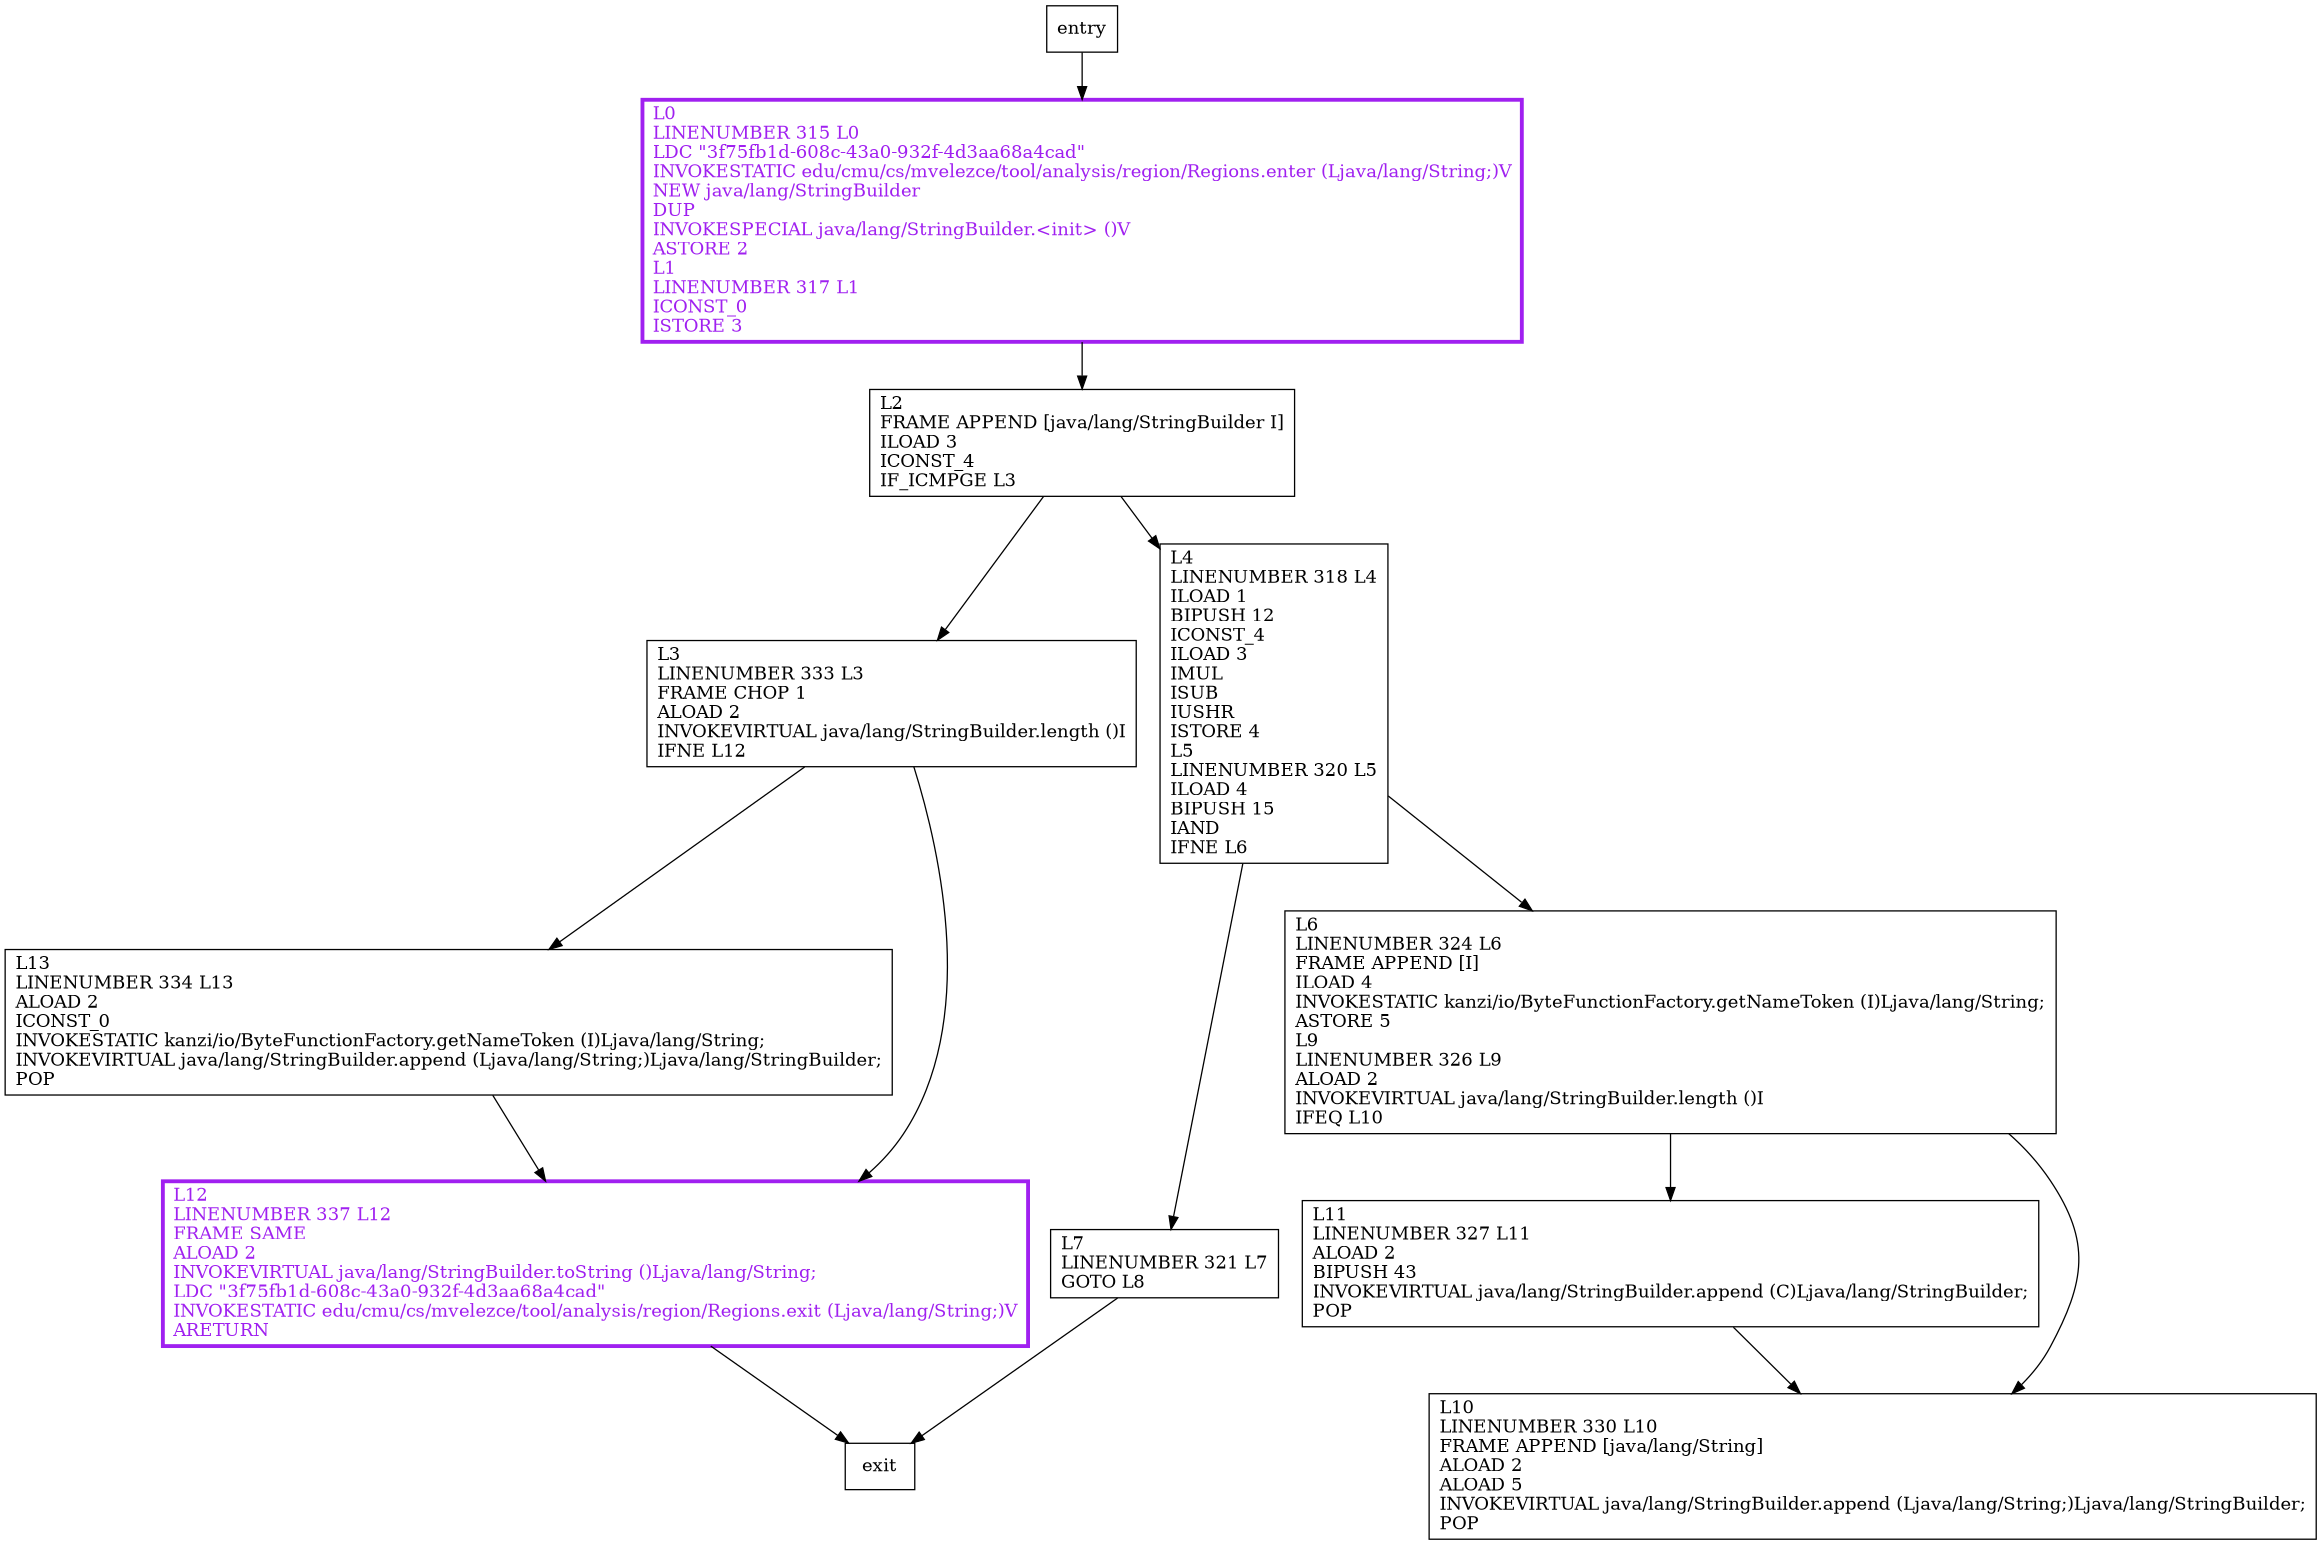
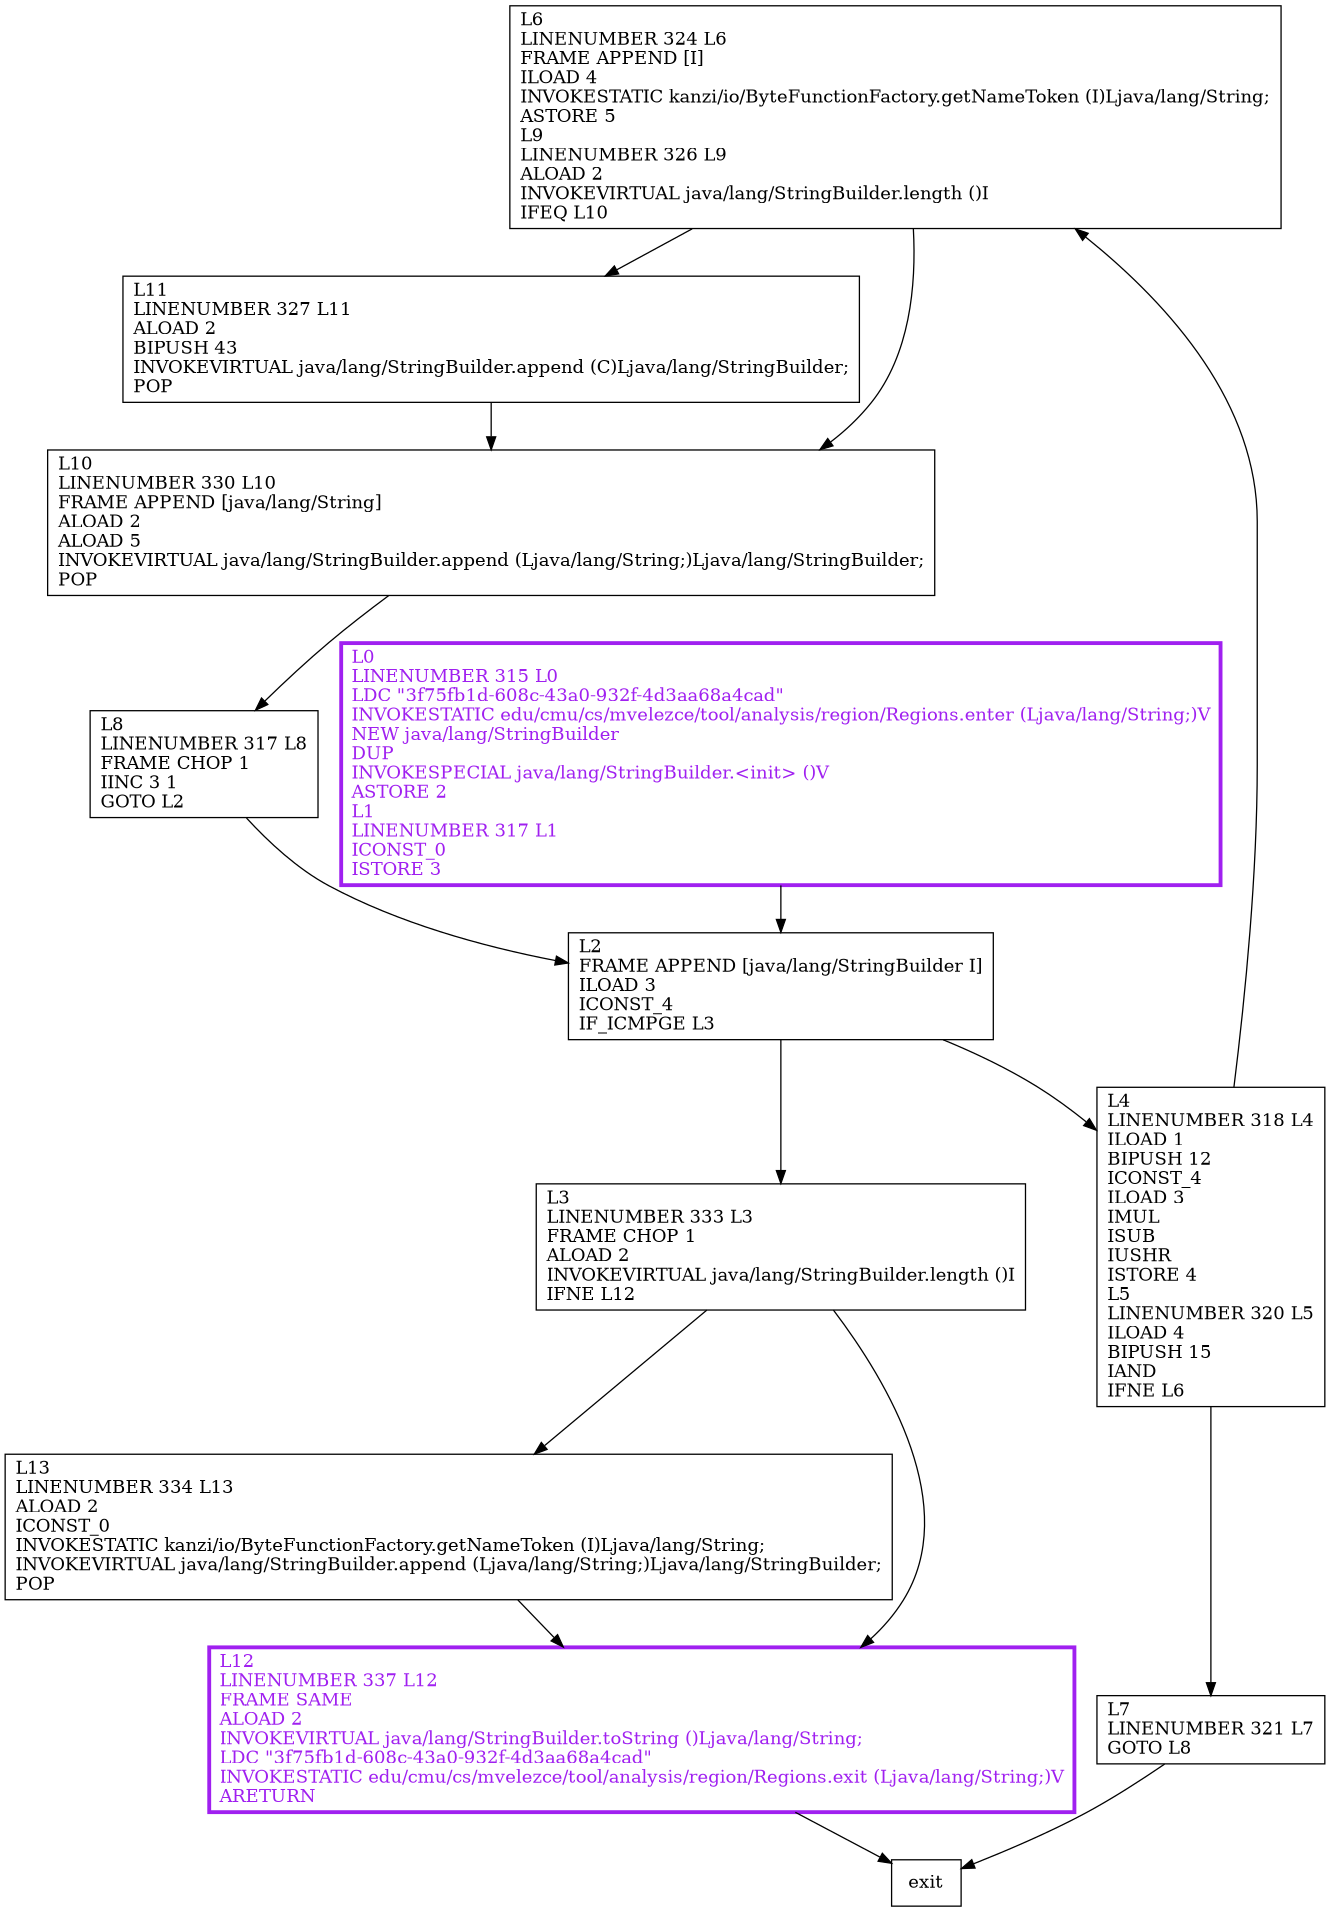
node "entry": removed
node "L8 LINENUMBER 317 L8 FRAME CHOP 1 IINC 3 1 GOTO L2": added
